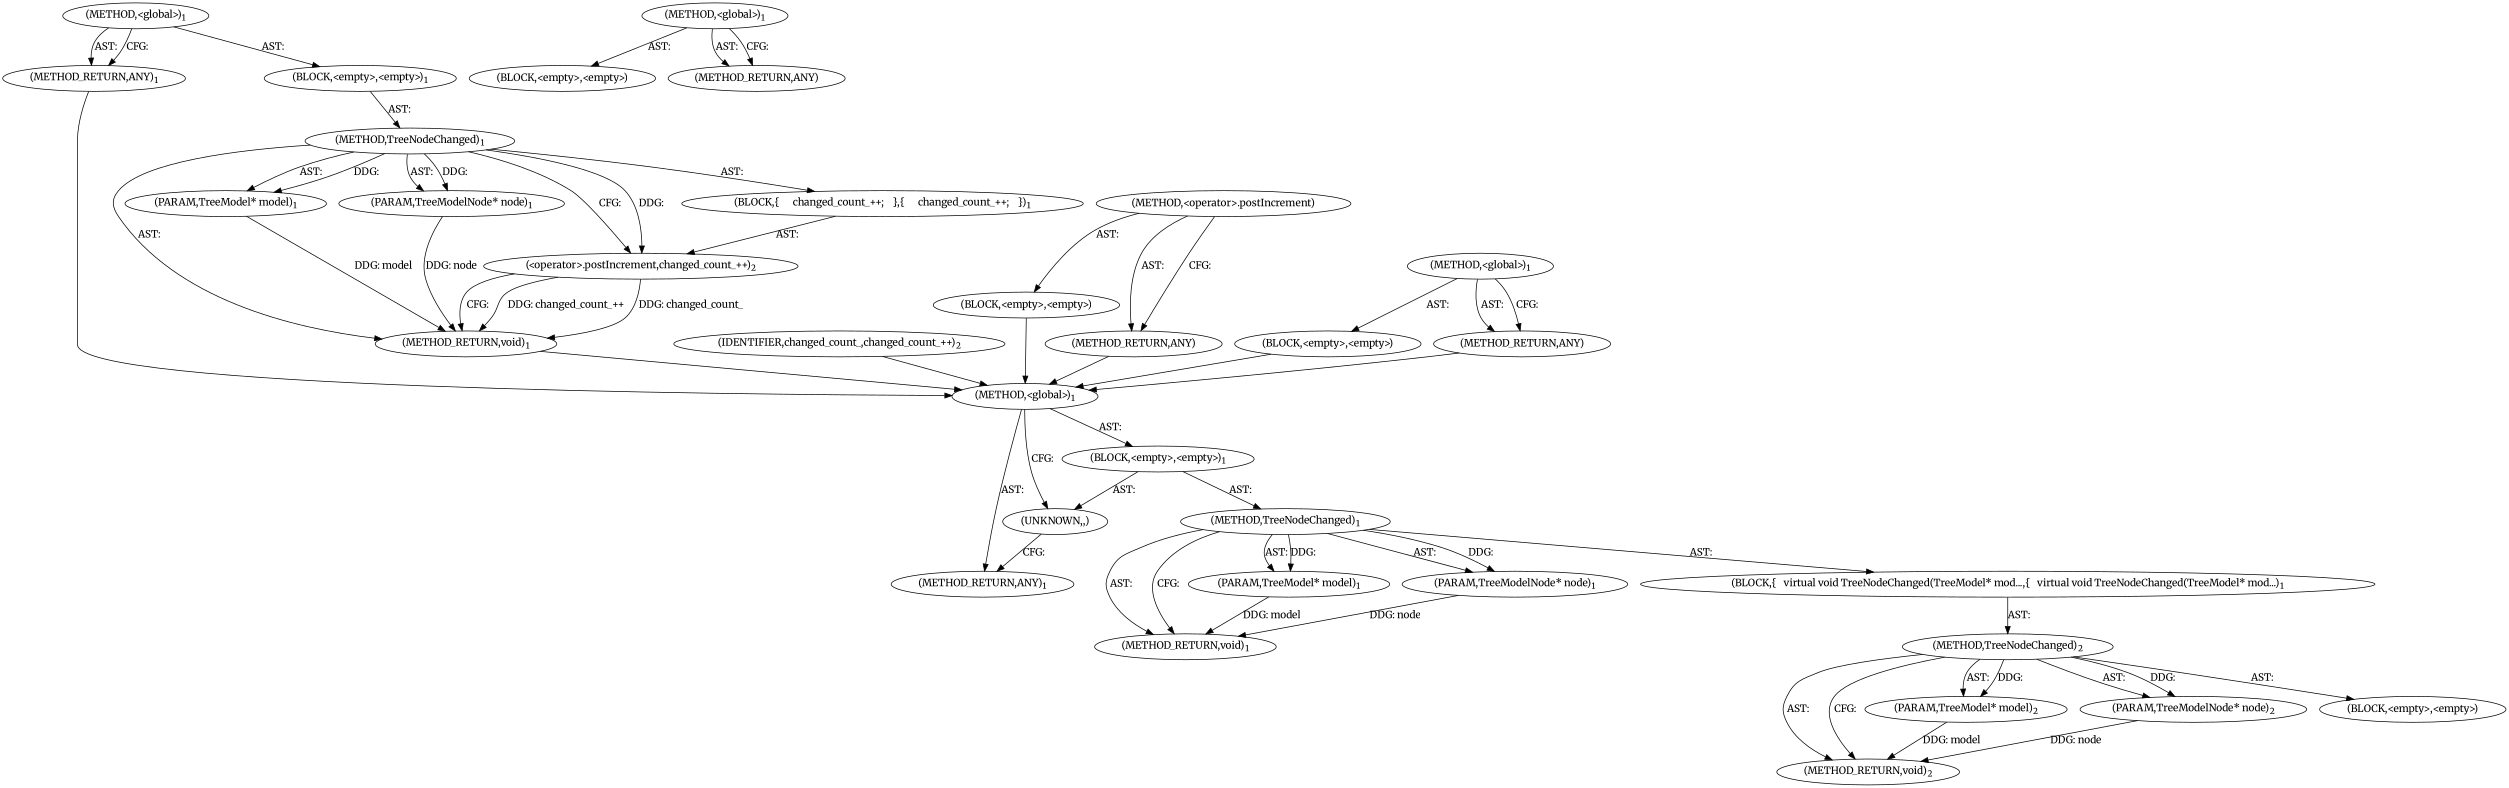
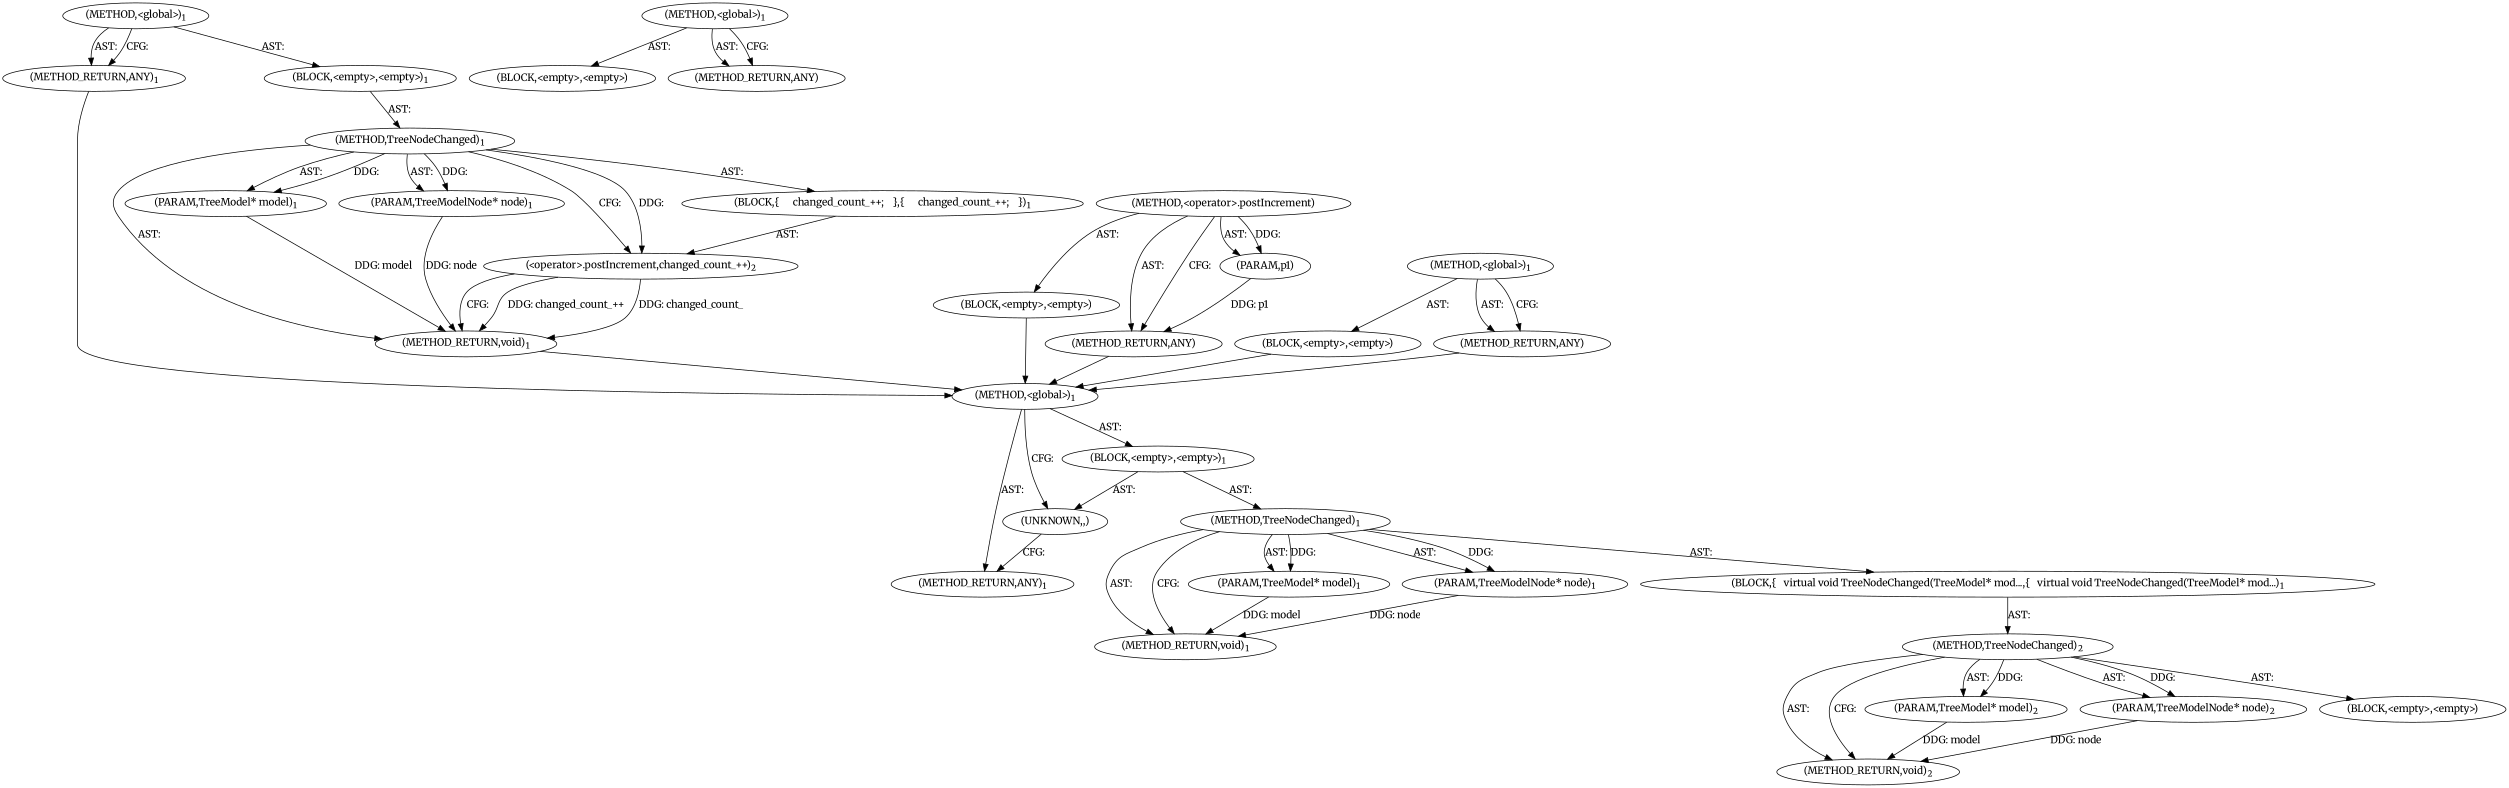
node "(PARAM,p1)": added
node "(IDENTIFIER,changed_count_,changed_count_++)": removed
